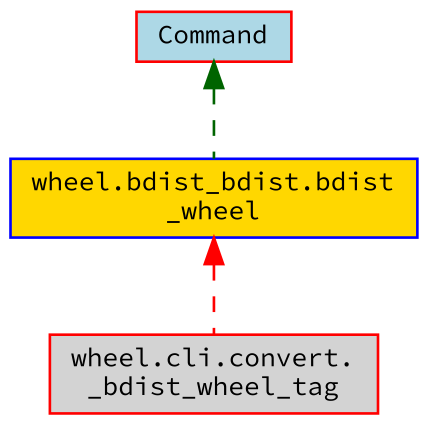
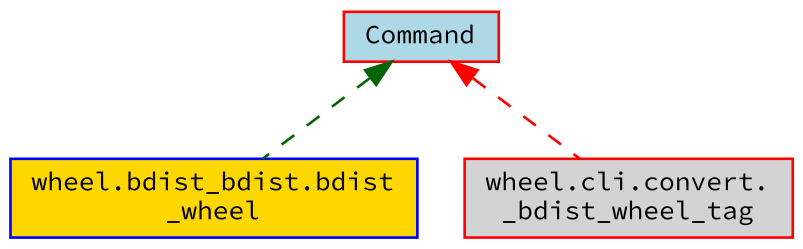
edge "wheel.cli.convert. _bdist_wheel_tag" -> "wheel.bdist_bdist.bdist _wheel": now "wheel.cli.convert. _bdist_wheel_tag" -> "Command"
